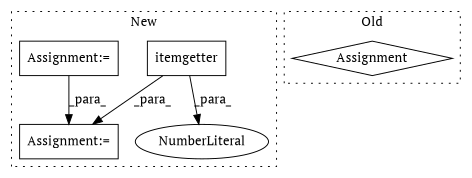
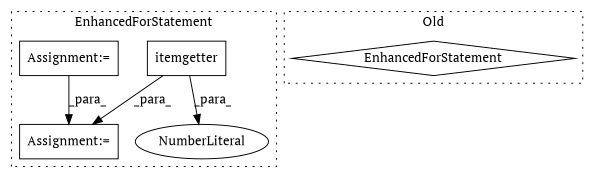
cluster "New": label "New" -> "EnhancedForStatement"
node "Assignment": label "Assignment" -> "EnhancedForStatement"
